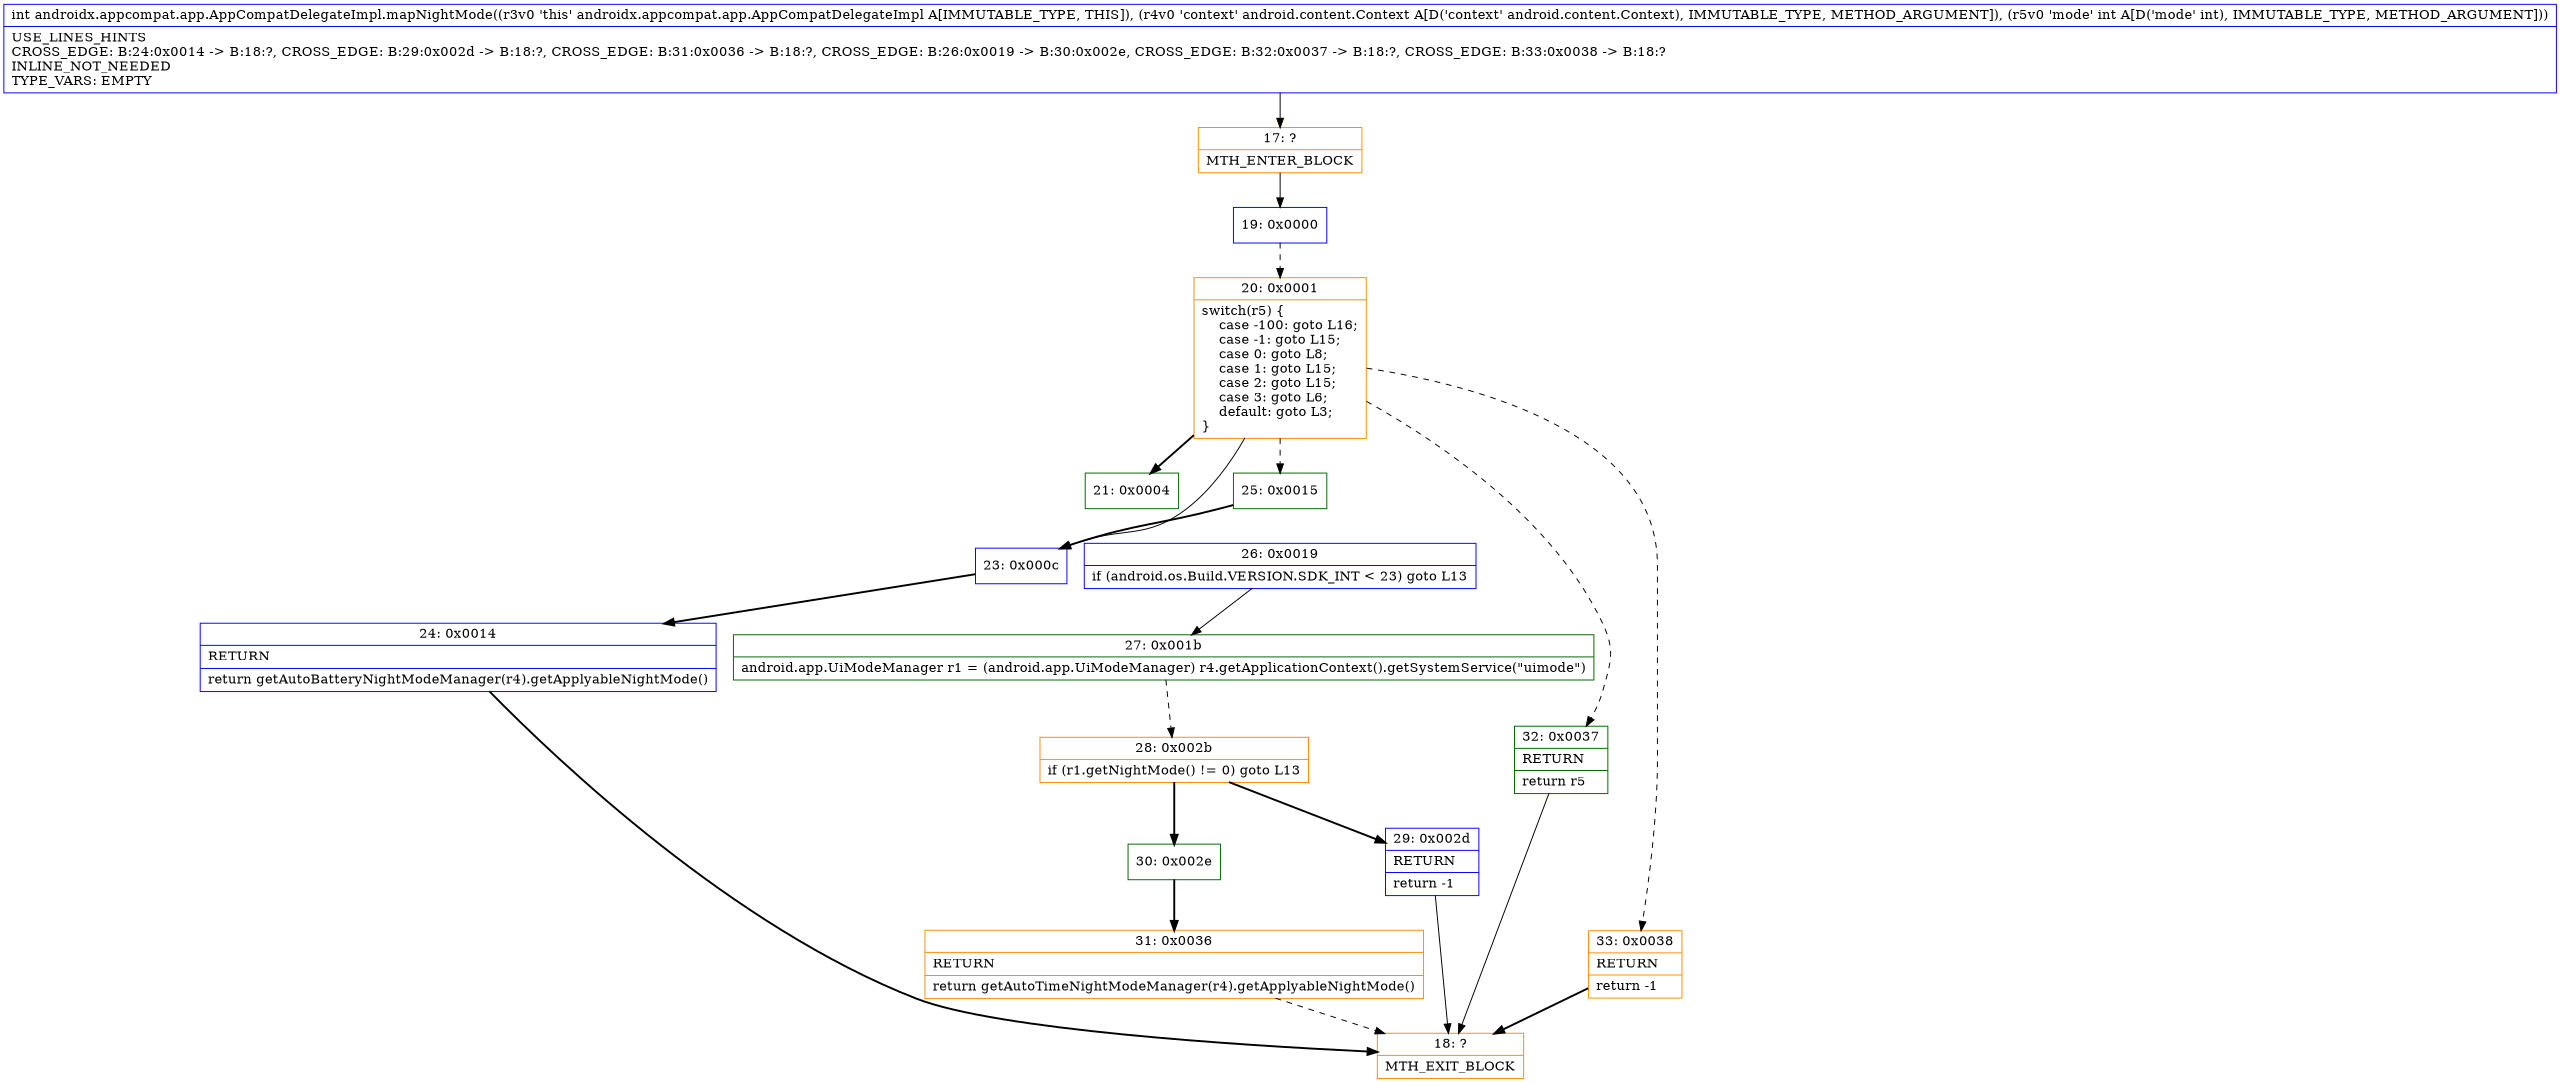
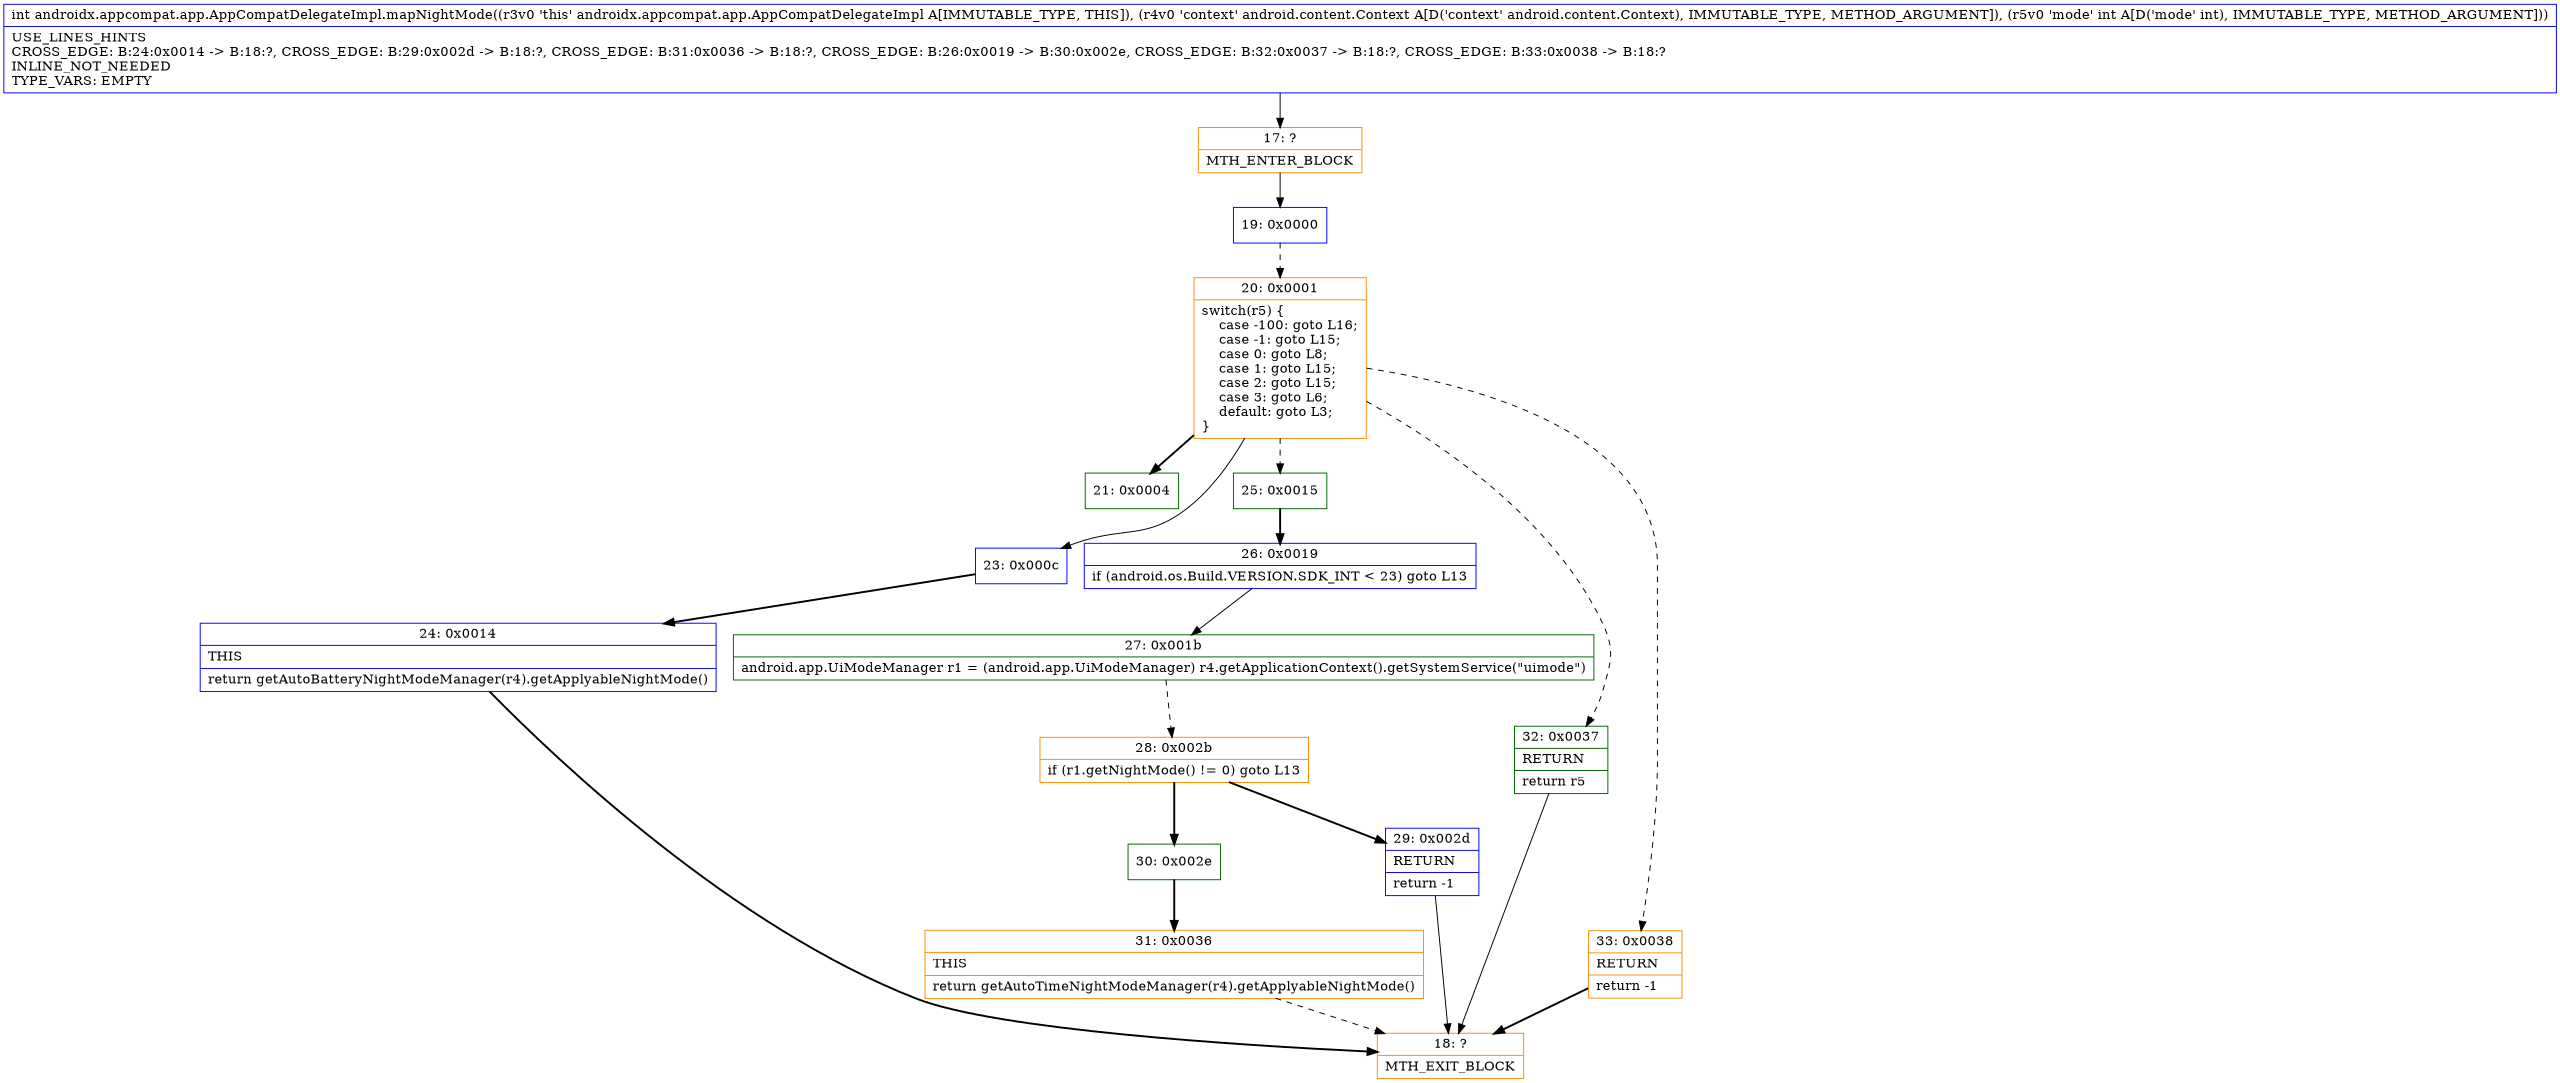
edge "25: 0x0015" -> "23: 0x000c": now "25: 0x0015" -> "26: 0x0019"
node "24: 0x0014": text "RETURN" -> "THIS"
node "31: 0x0036": text "RETURN" -> "THIS"
